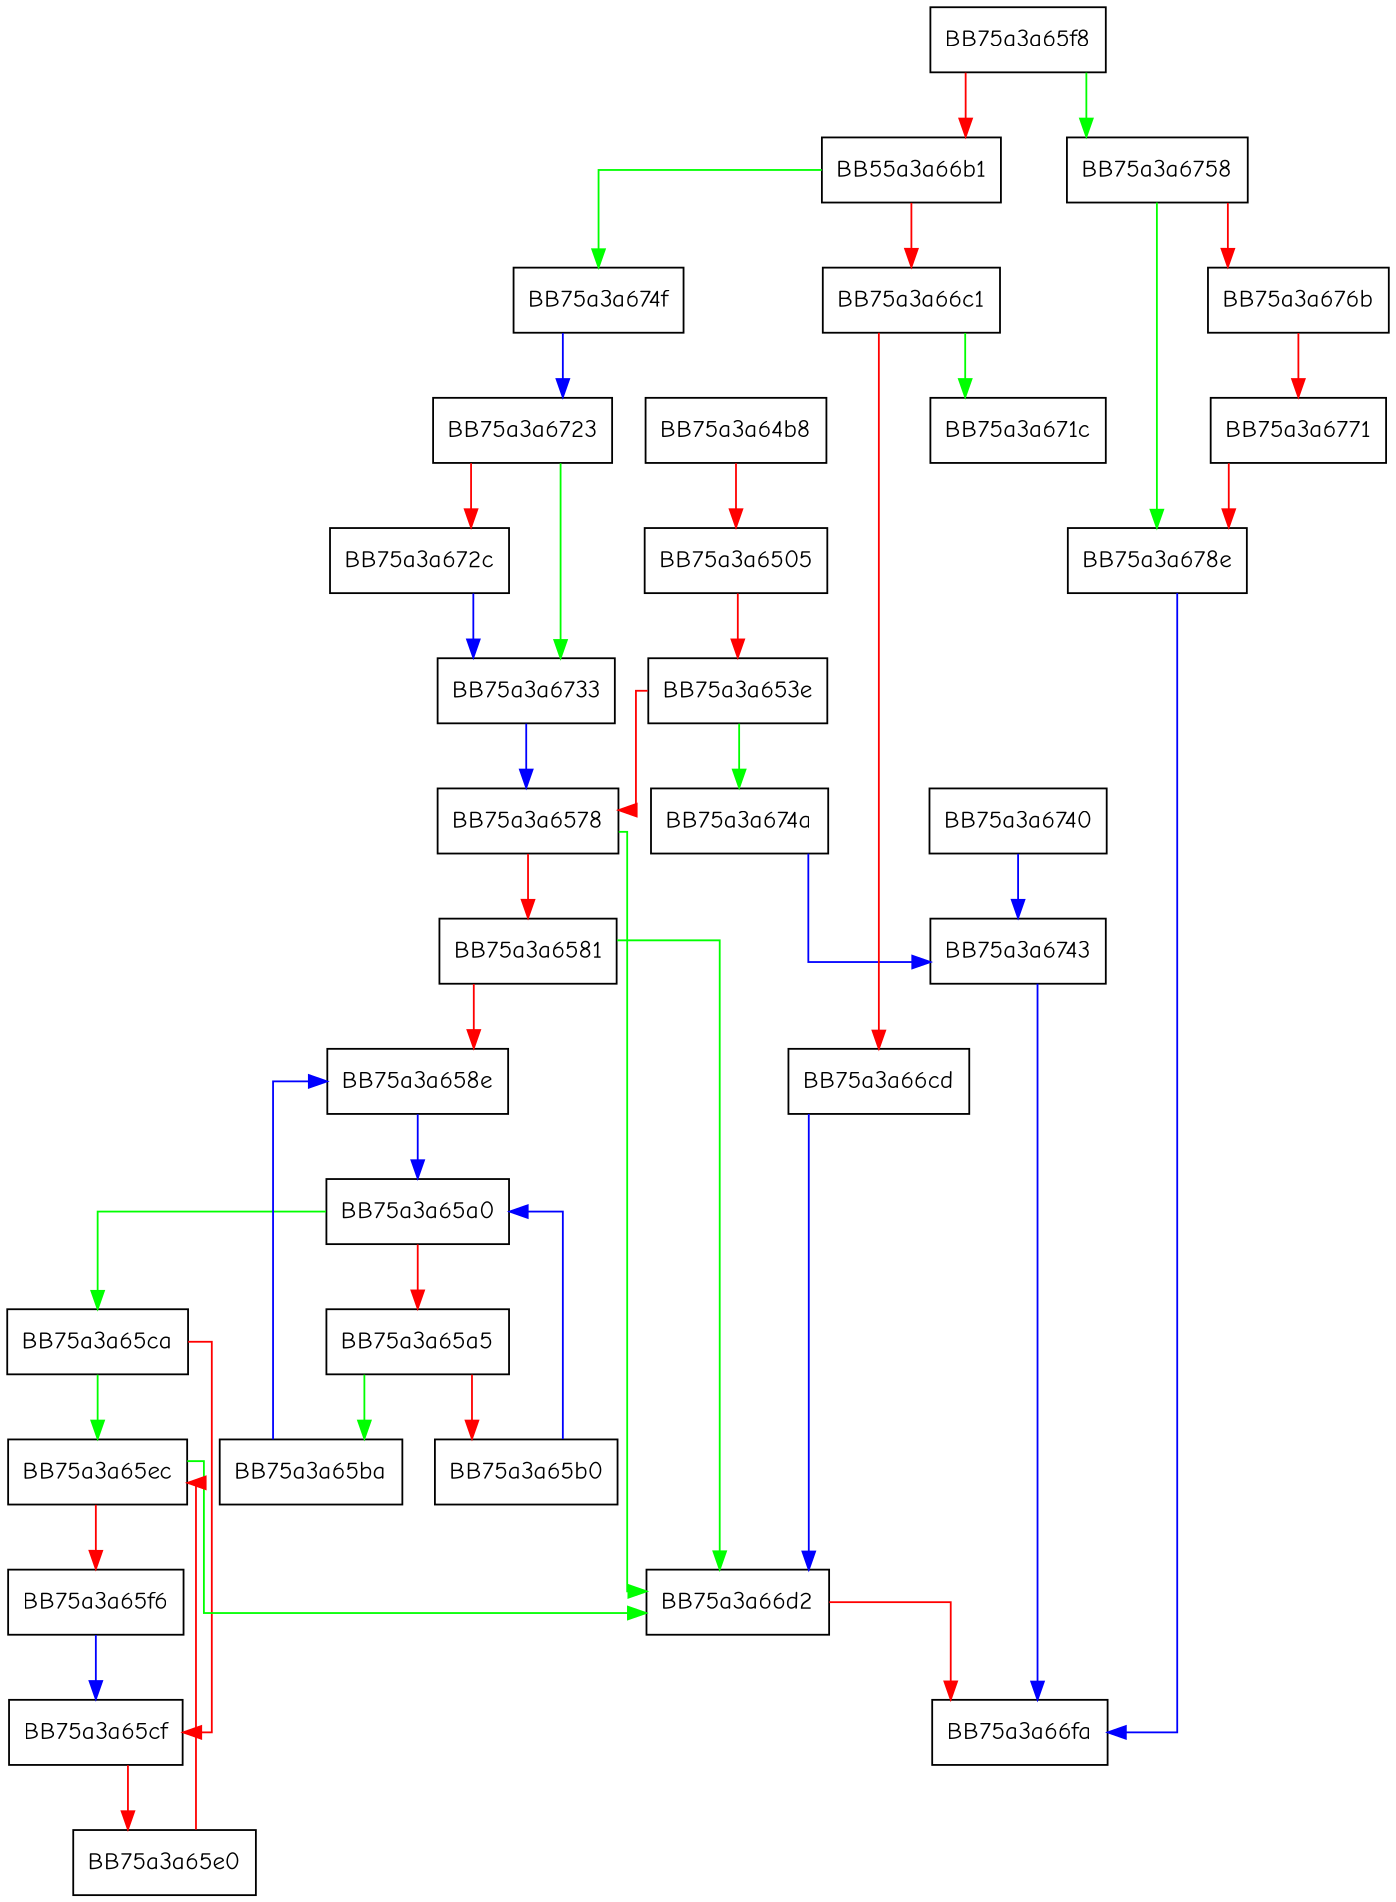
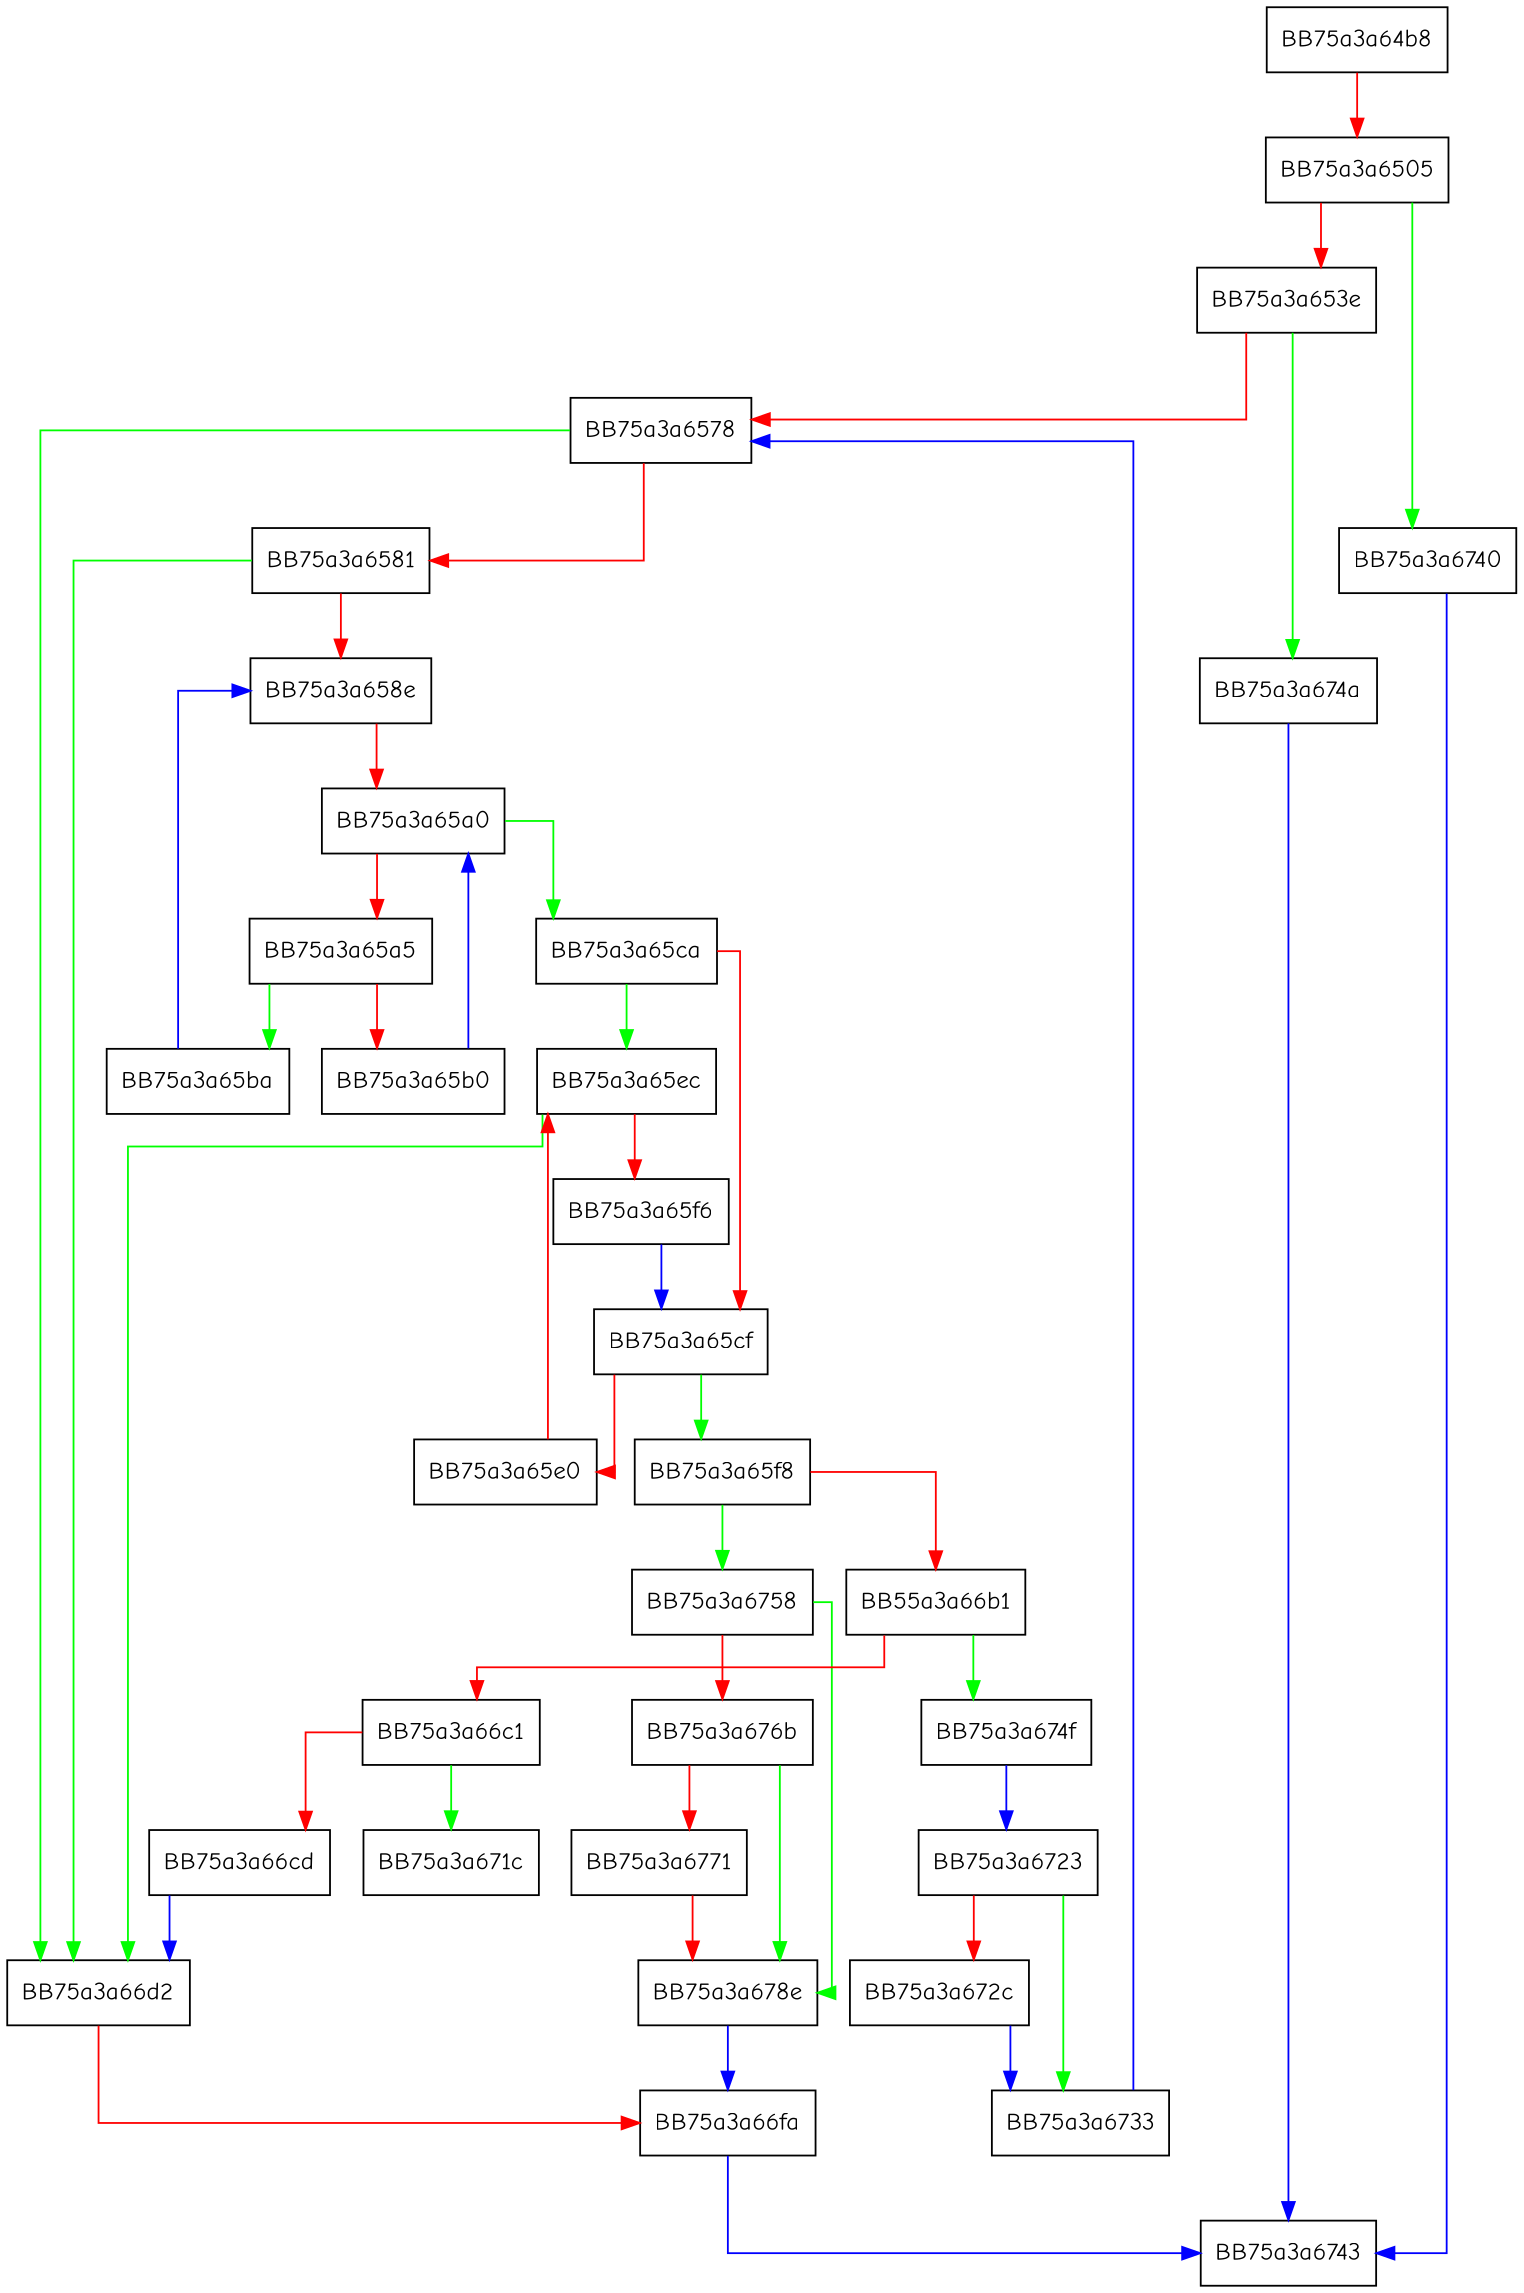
edge "BB75a3a6505" -> "BB75a3a6740": added
edge "BB75a3a658e" -> "BB75a3a65a0": color blue -> red
edge "BB75a3a6743" -> "BB75a3a66fa": reversed
edge "BB75a3a65cf" -> "BB75a3a65f8": added
edge "BB75a3a676b" -> "BB75a3a678e": added
